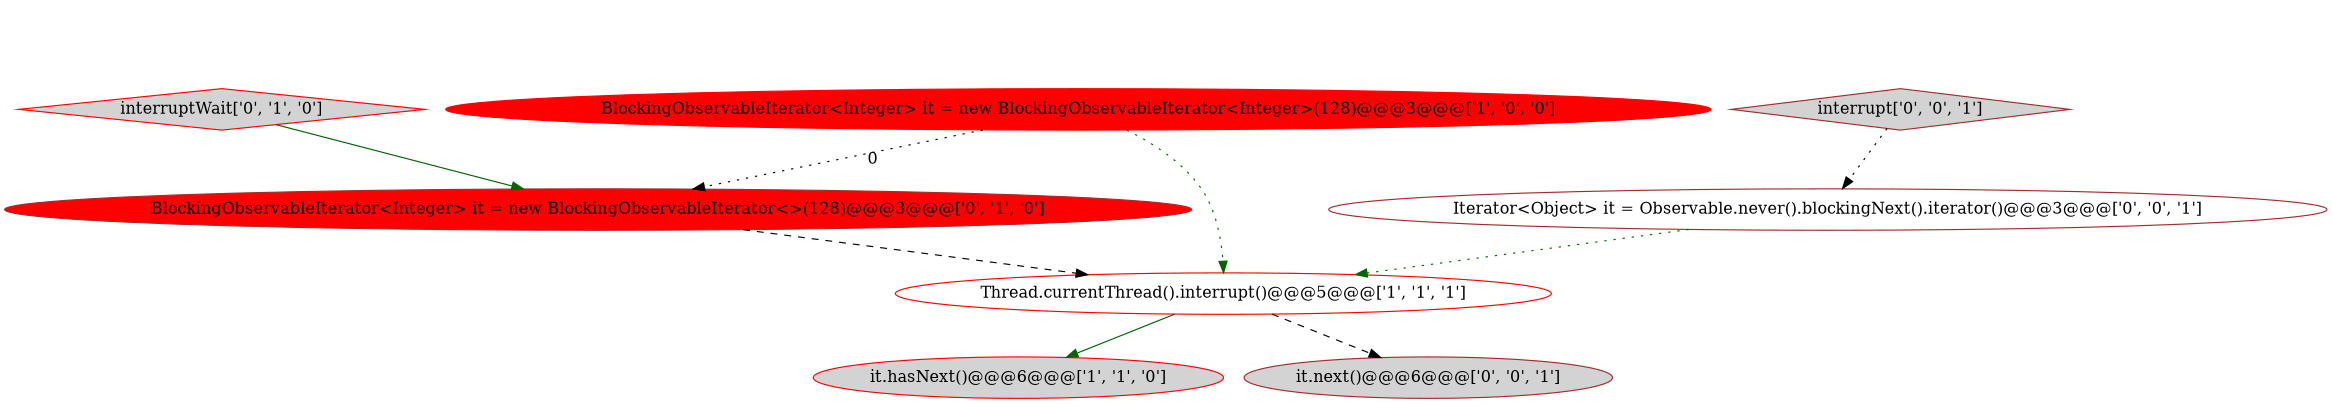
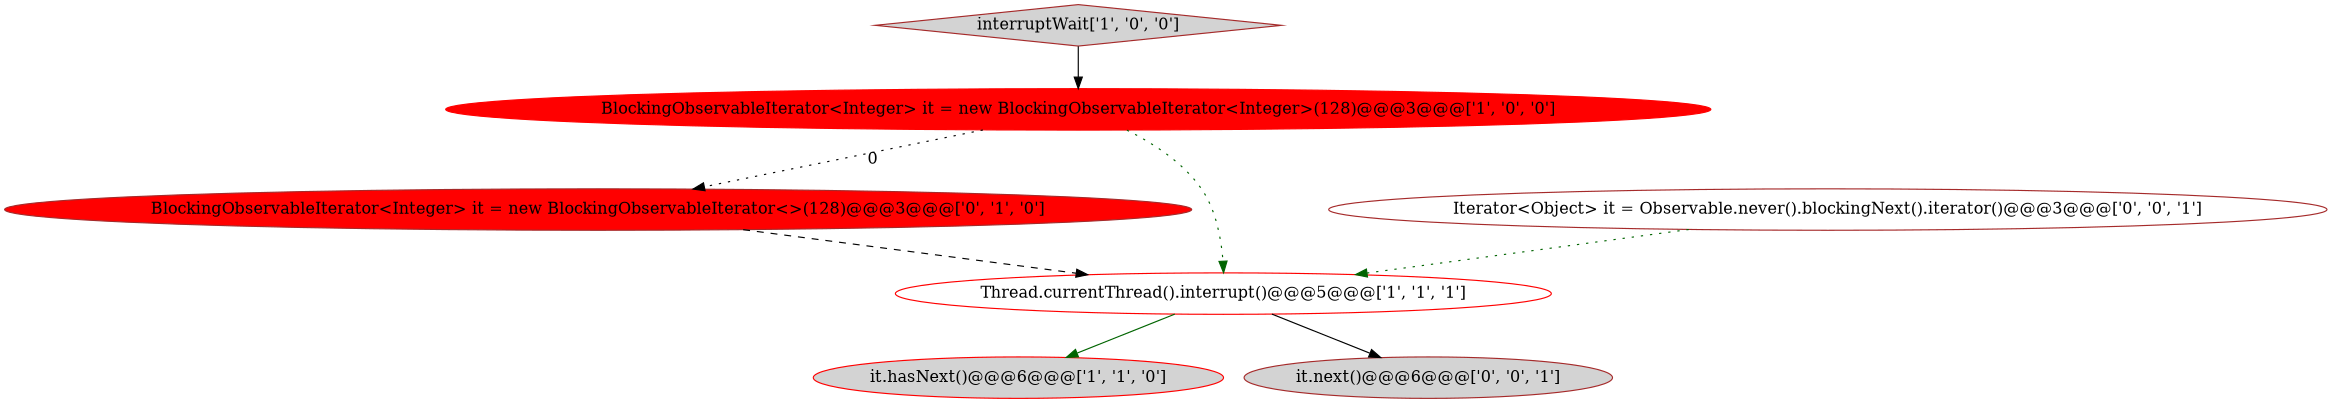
node "interruptWait['1', '0', '0']": added
node "interruptWait['0', '1', '0']": removed
node "interrupt['0', '0', '1']": removed
edge "Thread.currentThread().interrupt()@@@5@@@['1', '1', '1']" -> "it.next()@@@6@@@['0', '0', '1']": style dashed -> solid
